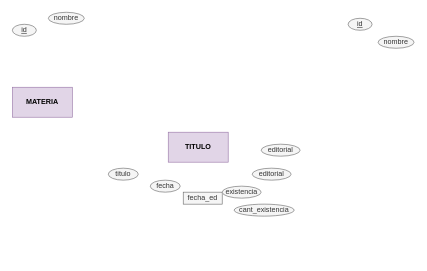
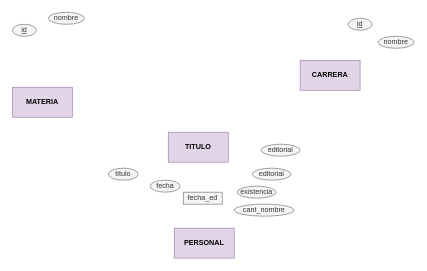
node "CARRERA": added
node "existencia": moved (242, 192) -> (257, 192)
node "cant_existencia": label "cant_existencia" -> "cant_nombre"
node "PERSONAL": added
